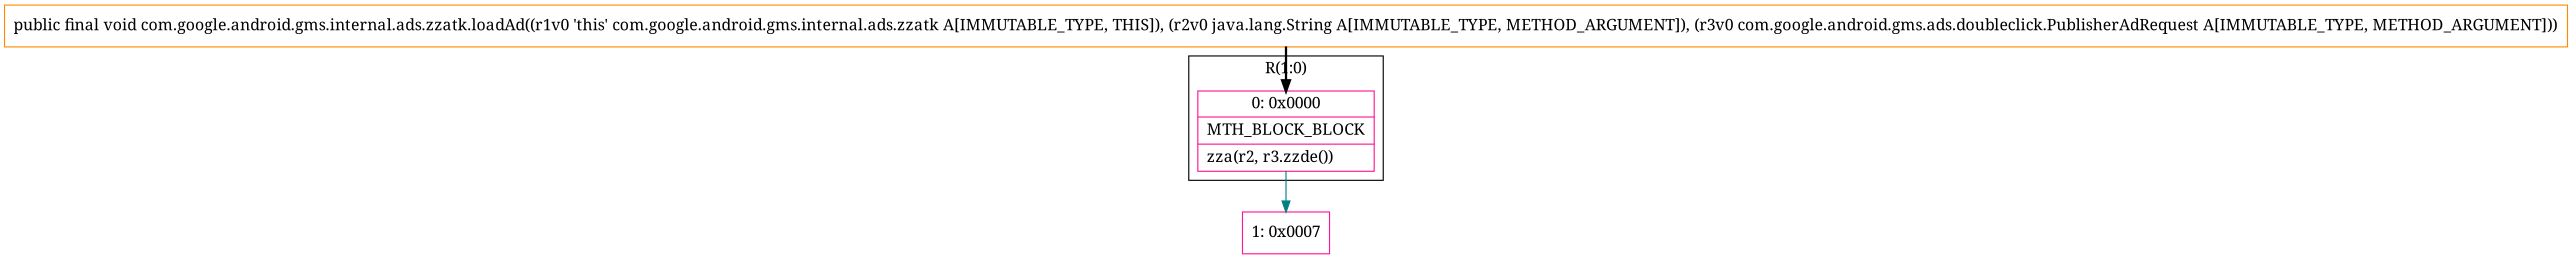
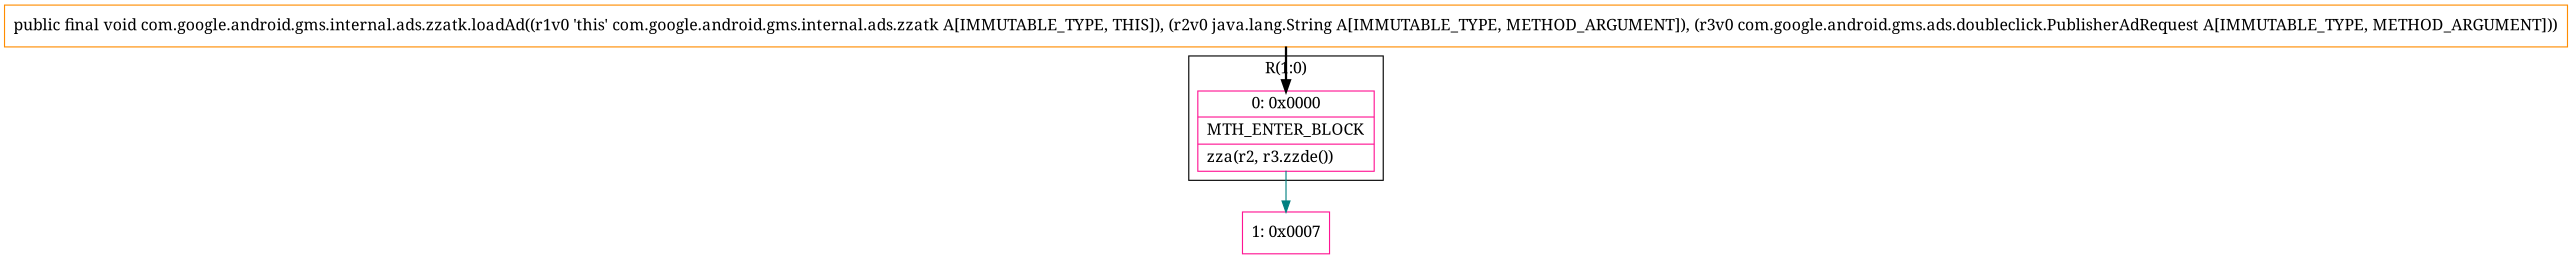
node "0: 0x0000": text "MTH_BLOCK_BLOCK" -> "MTH_ENTER_BLOCK"
